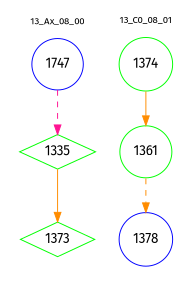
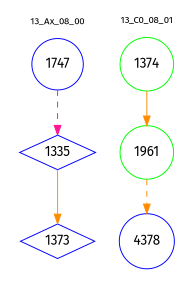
node "1335": color green -> blue
node "1361": label "1361" -> "1961"
node "1373": color green -> blue
node "1378": label "1378" -> "4378"
